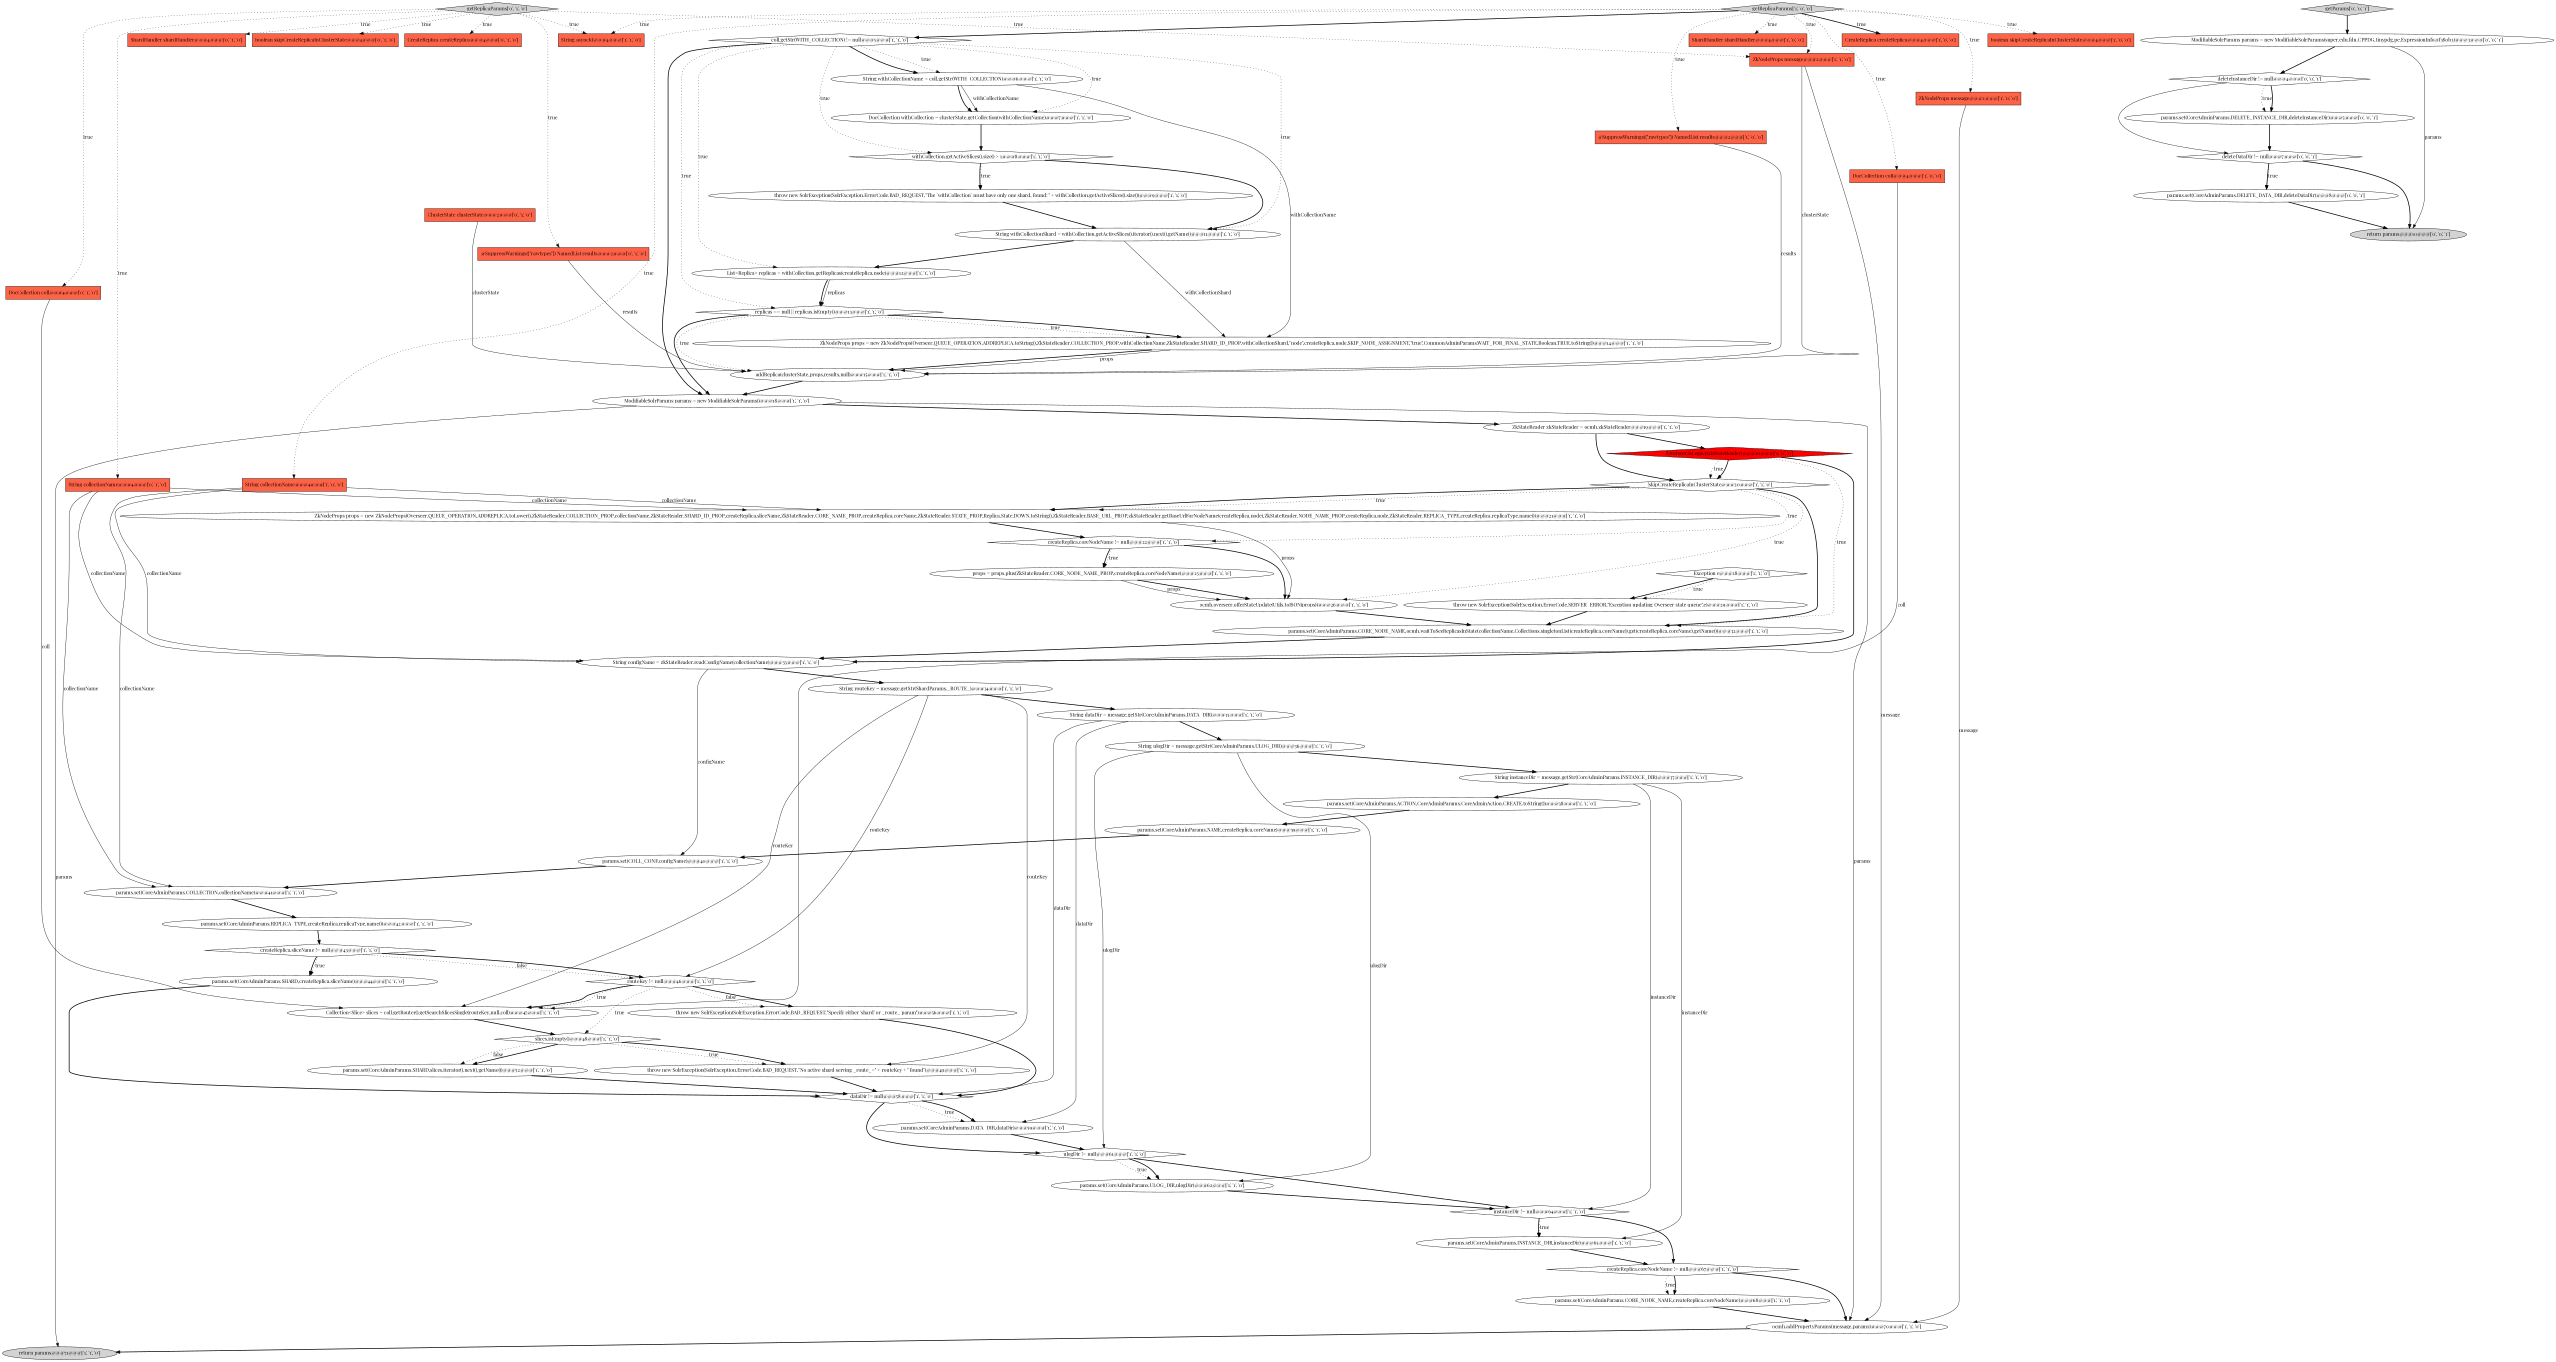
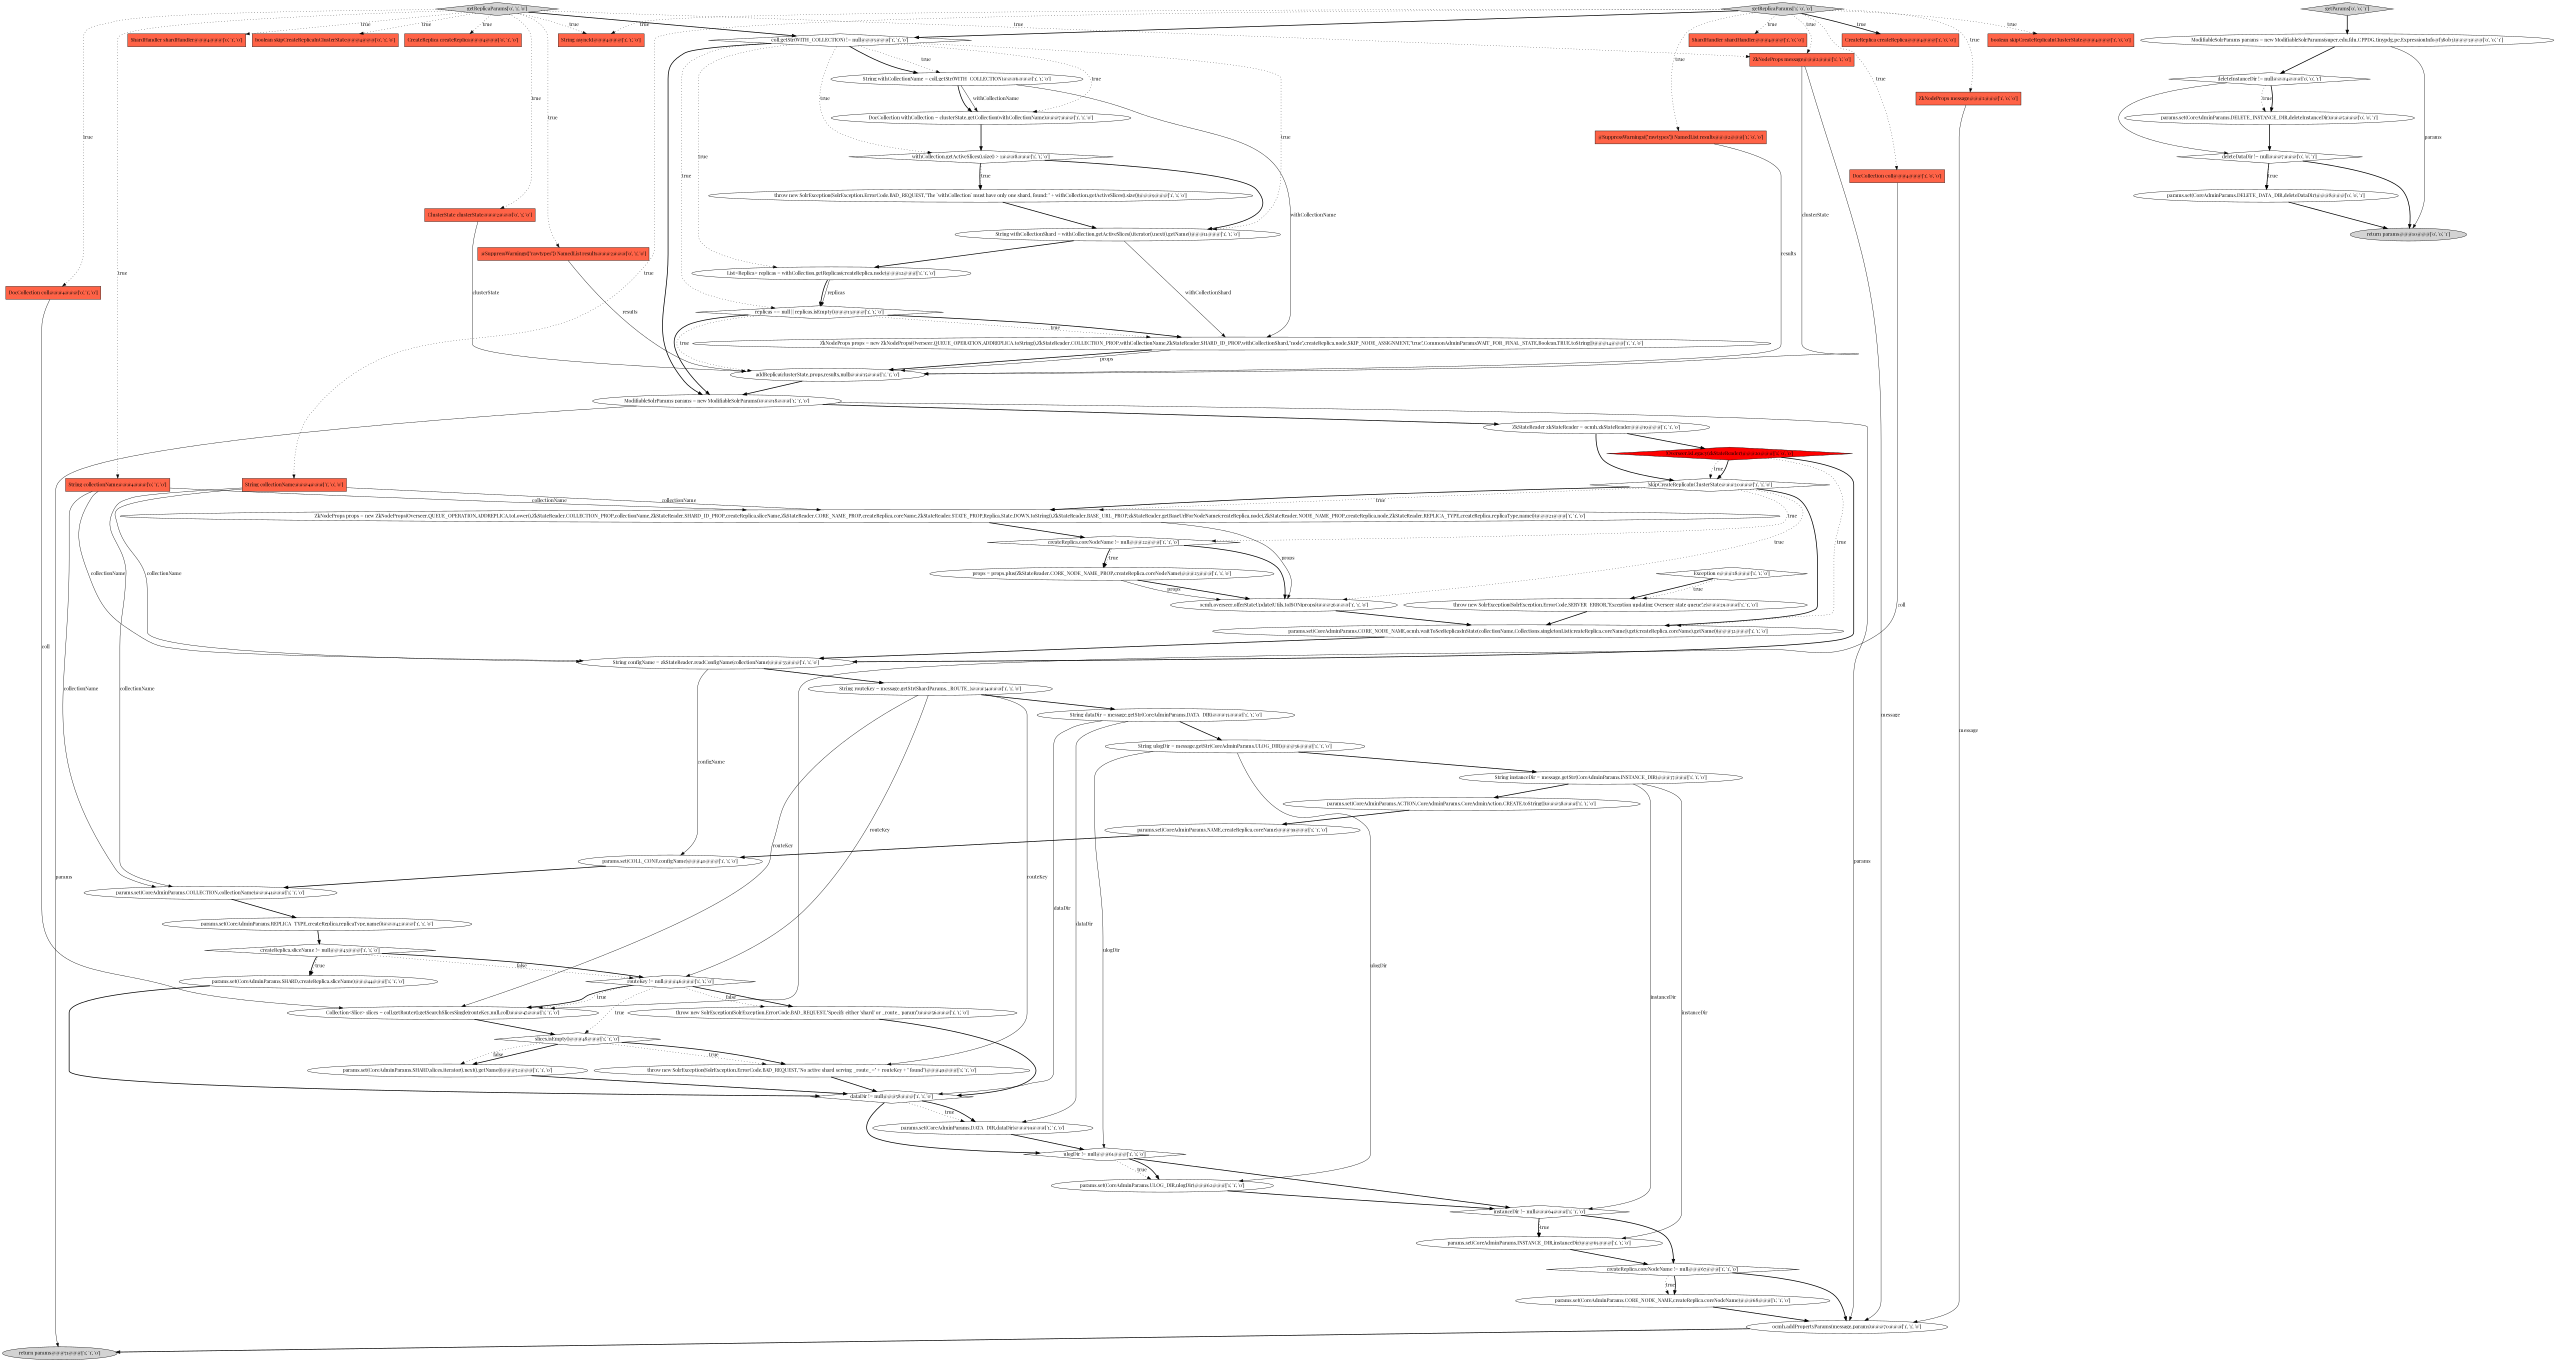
edge "getReplicaParams['0', '1', '0']" -> "coll.getStr(WITH_COLLECTION) != null@@@5@@@['1', '1', '0']": added
edge "getReplicaParams['0', '1', '0']" -> "ClusterState clusterState@@@2@@@['0', '1', '0']": added, label "true"
